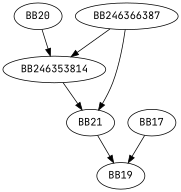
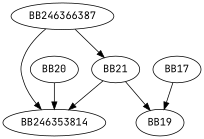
edge "BB246353814" -> "BB21": reversed
